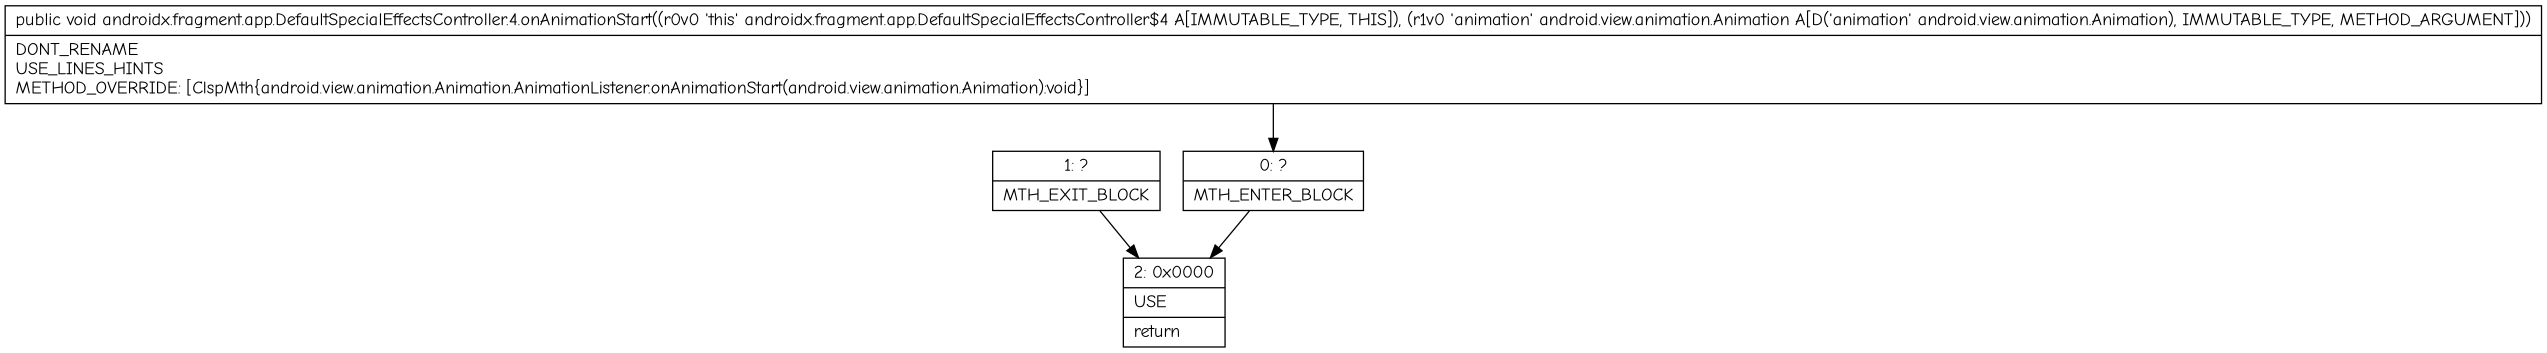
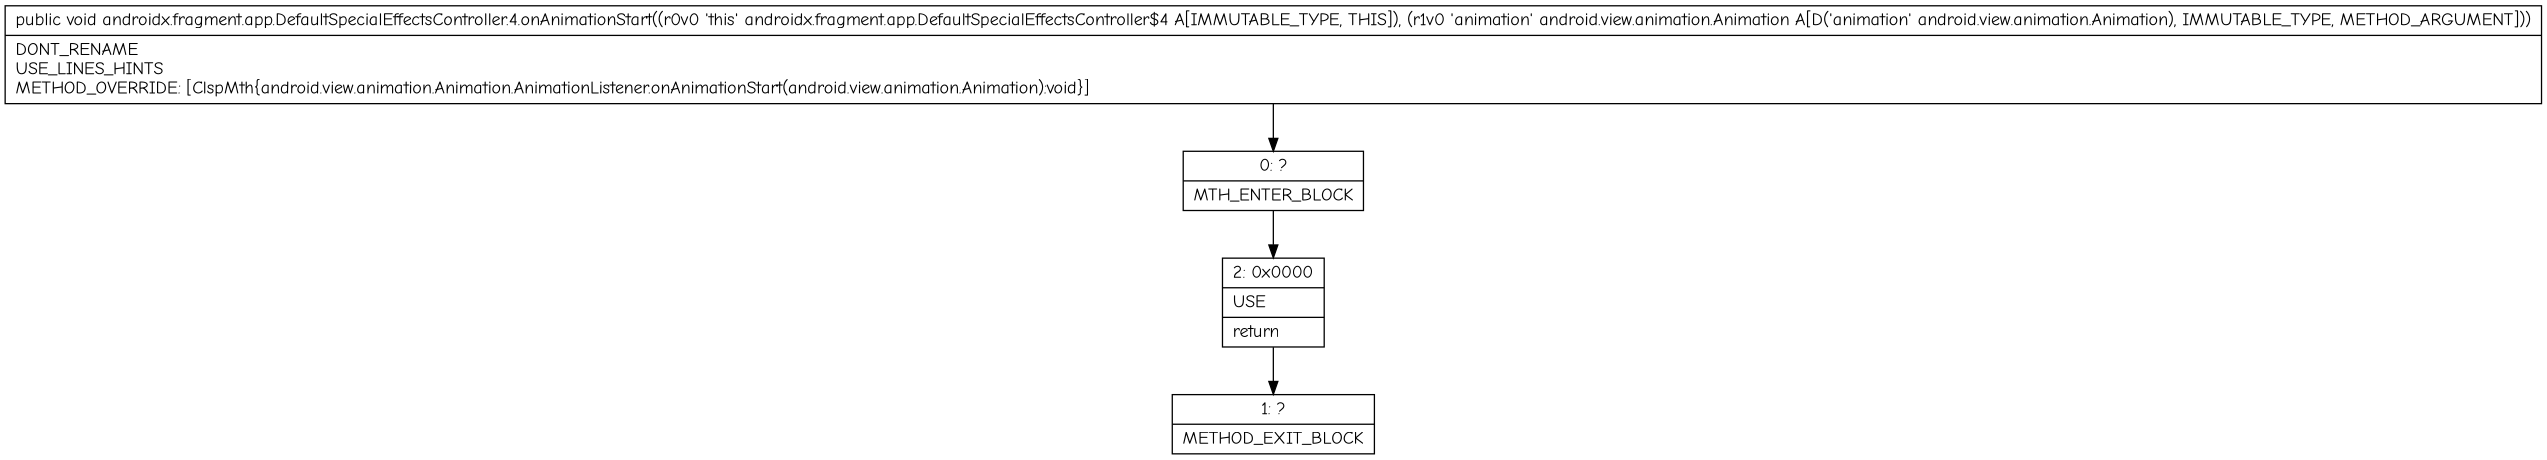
node "1: ?": text "MTH_EXIT_BLOCK" -> "METHOD_EXIT_BLOCK"
edge "1: ?" -> "2: 0x0000": reversed
